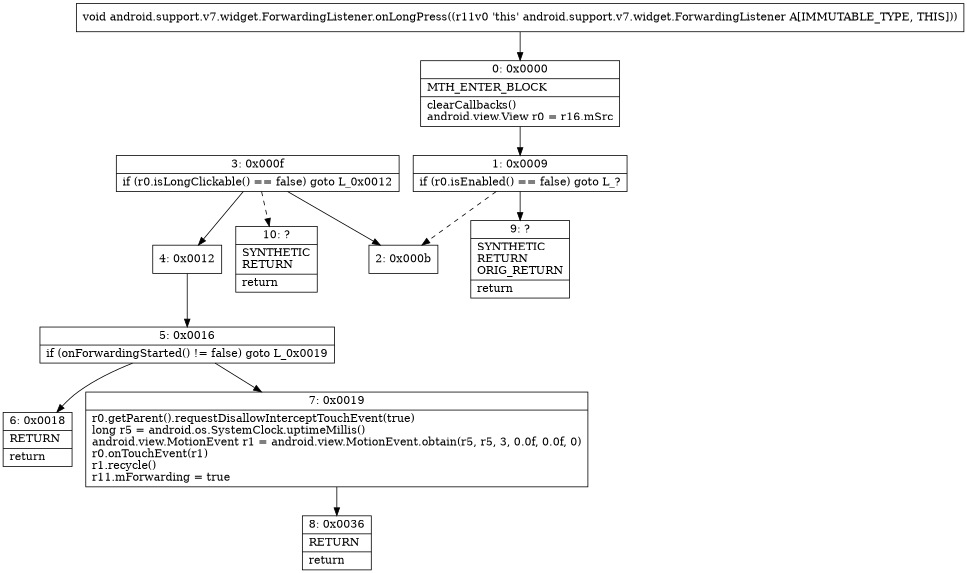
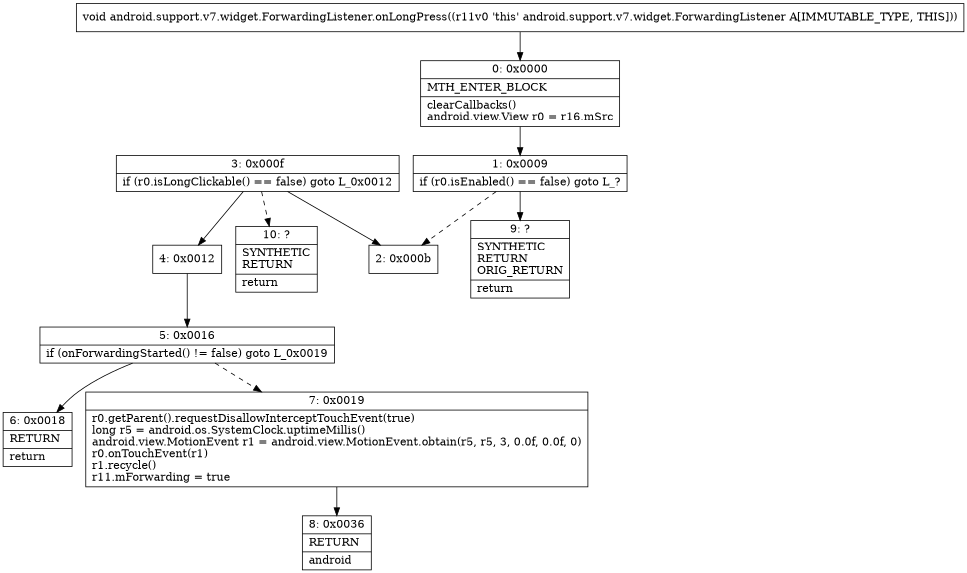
edge "5: 0x0016" -> "7: 0x0019": style solid -> dashed
node "8: 0x0036": text "return" -> "android"
